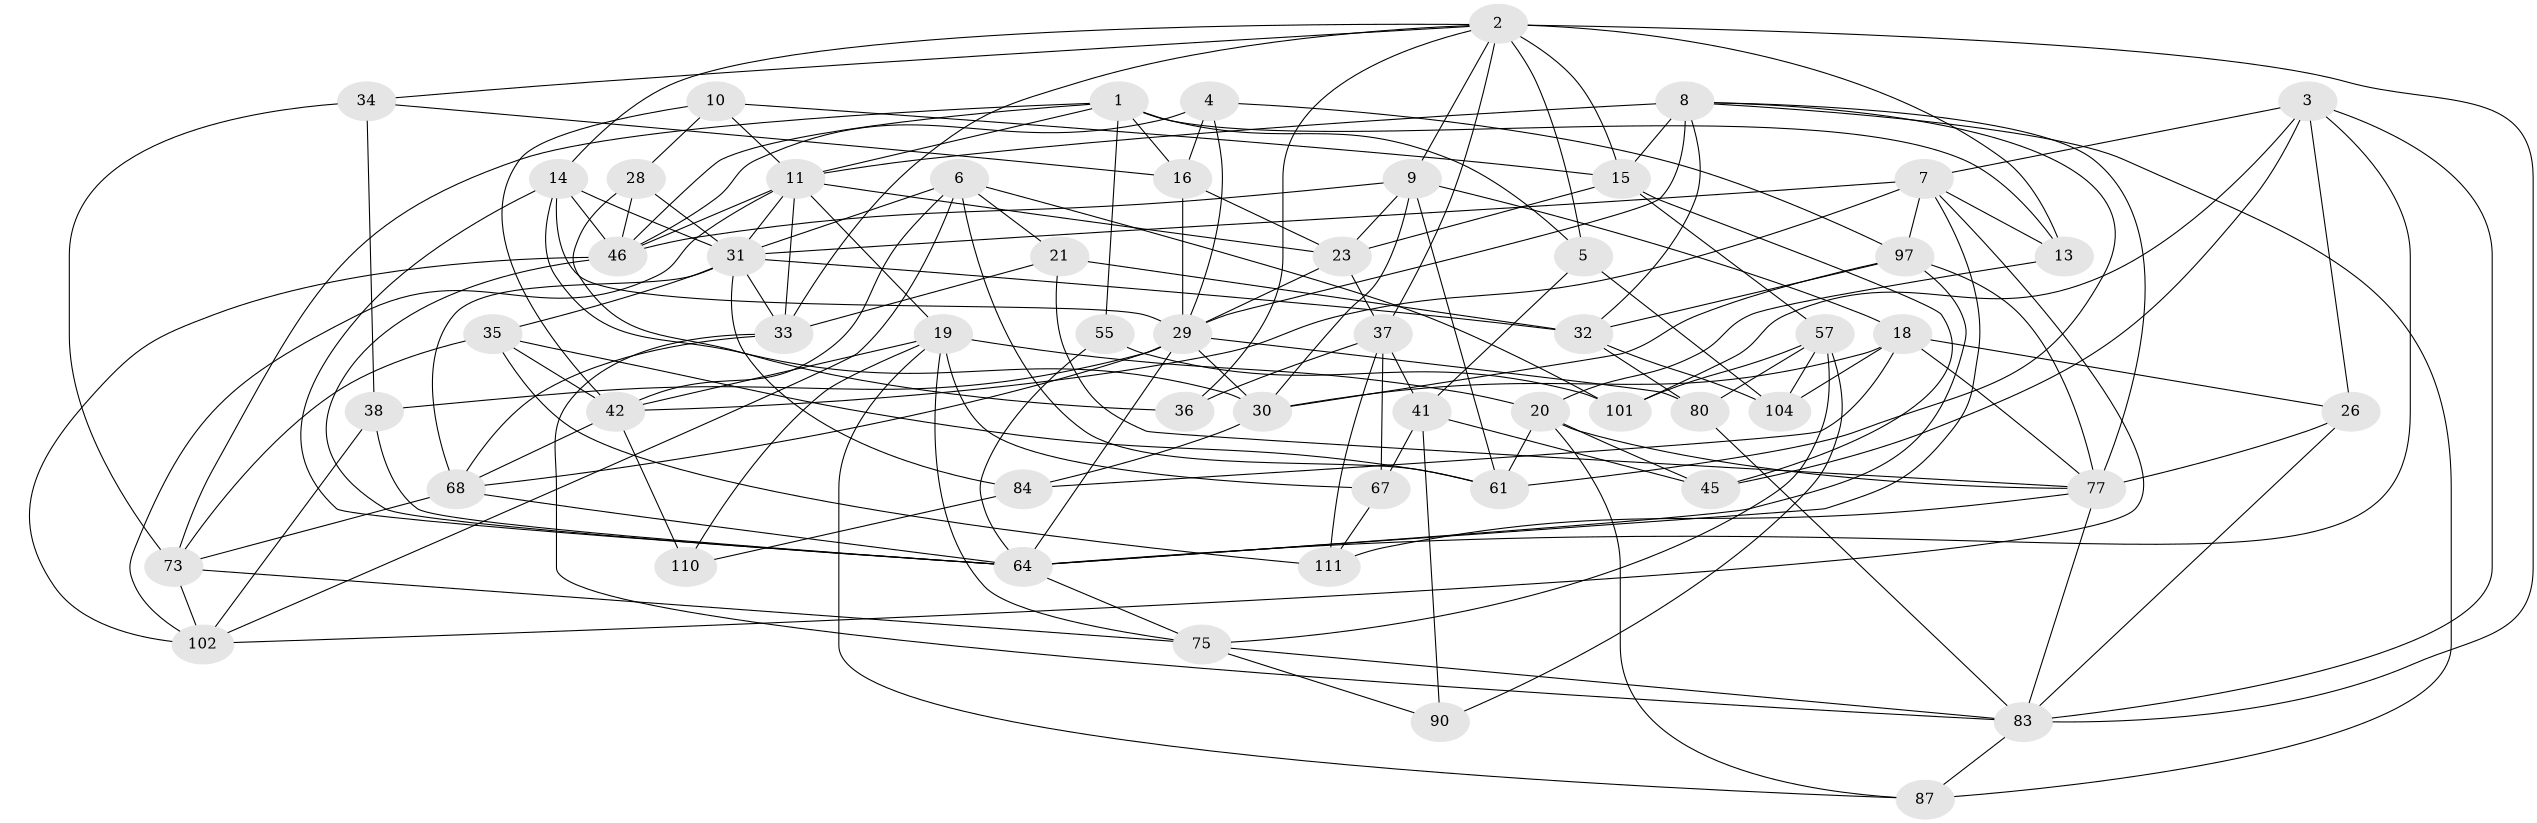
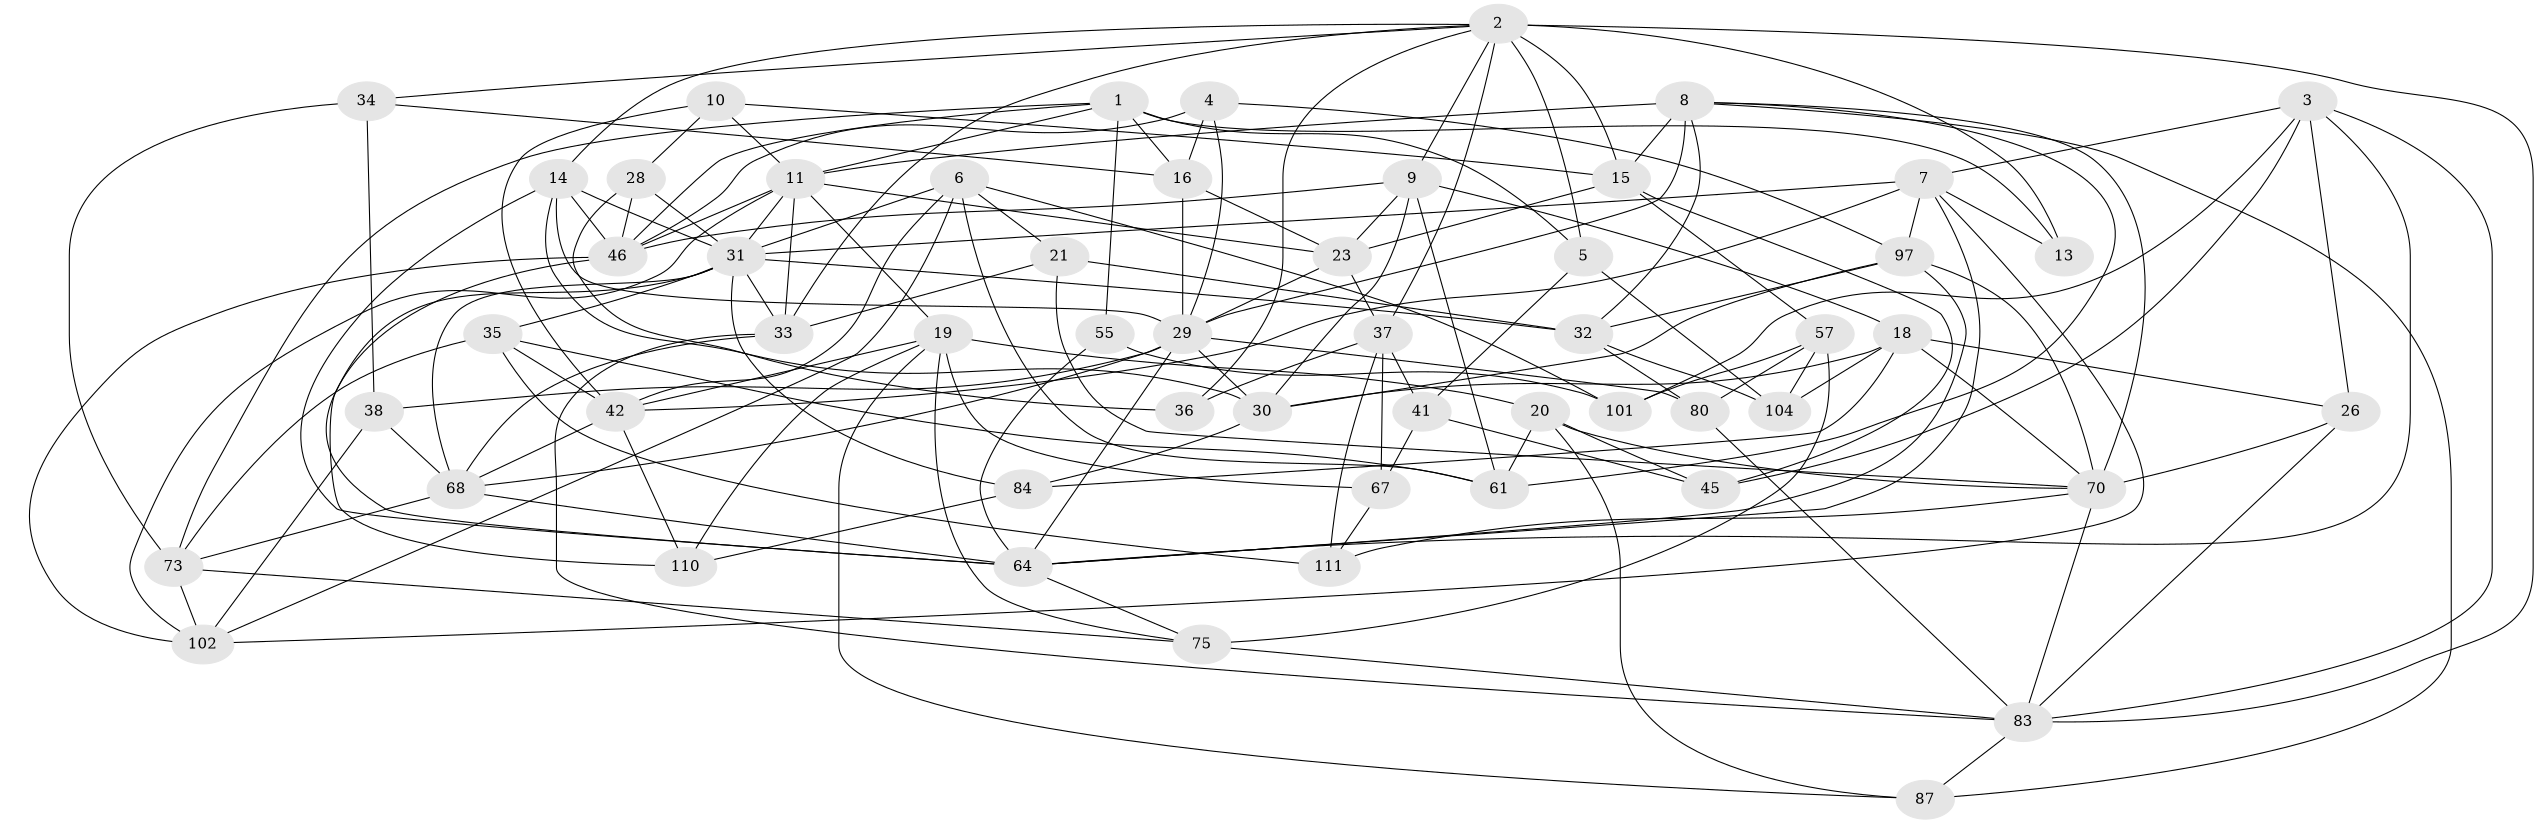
edge "13" -- "20": removed
edge "31" -- "110": added
node "77": label "77" -> "70"
edge "38" -- "64": now "38" -- "68"
node "90": removed
